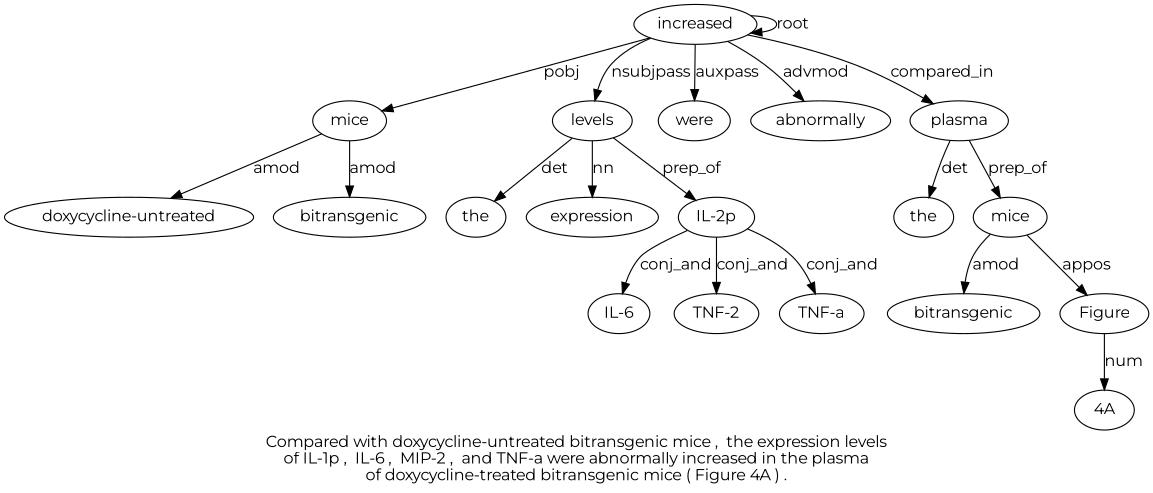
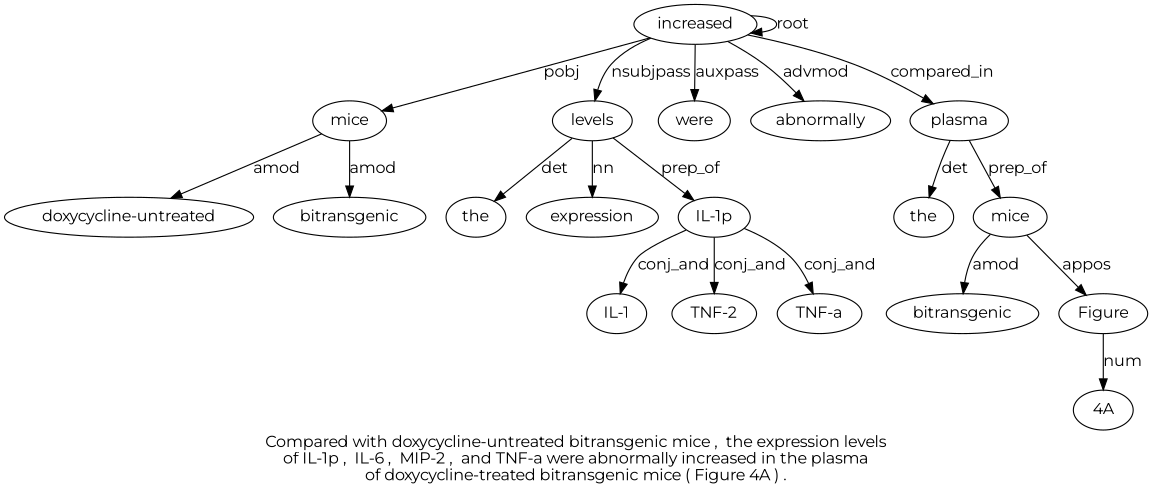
node "IL-2p": label "IL-2p" -> "IL-1p"
node "IL-6": label "IL-6" -> "IL-1"
